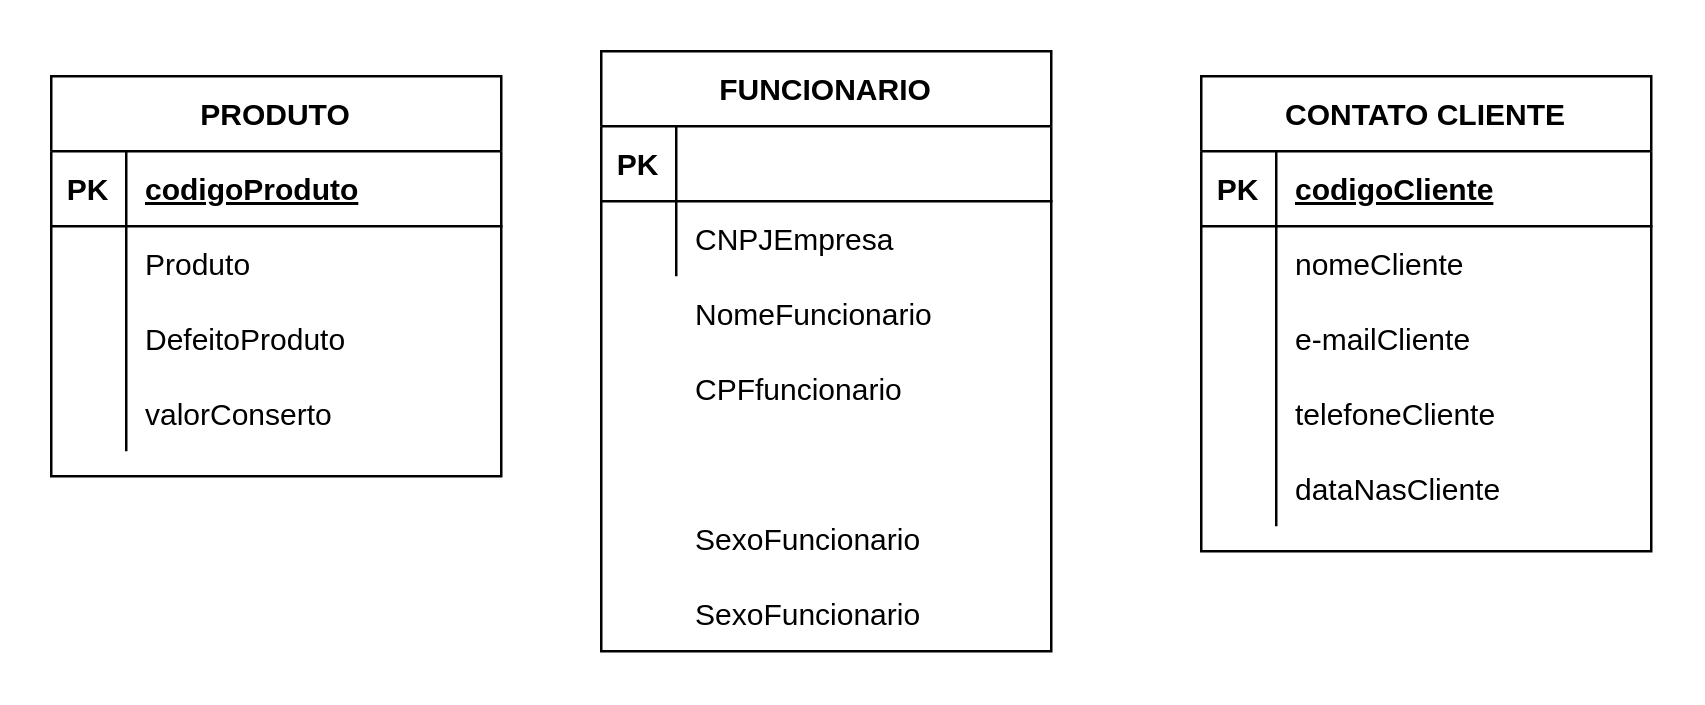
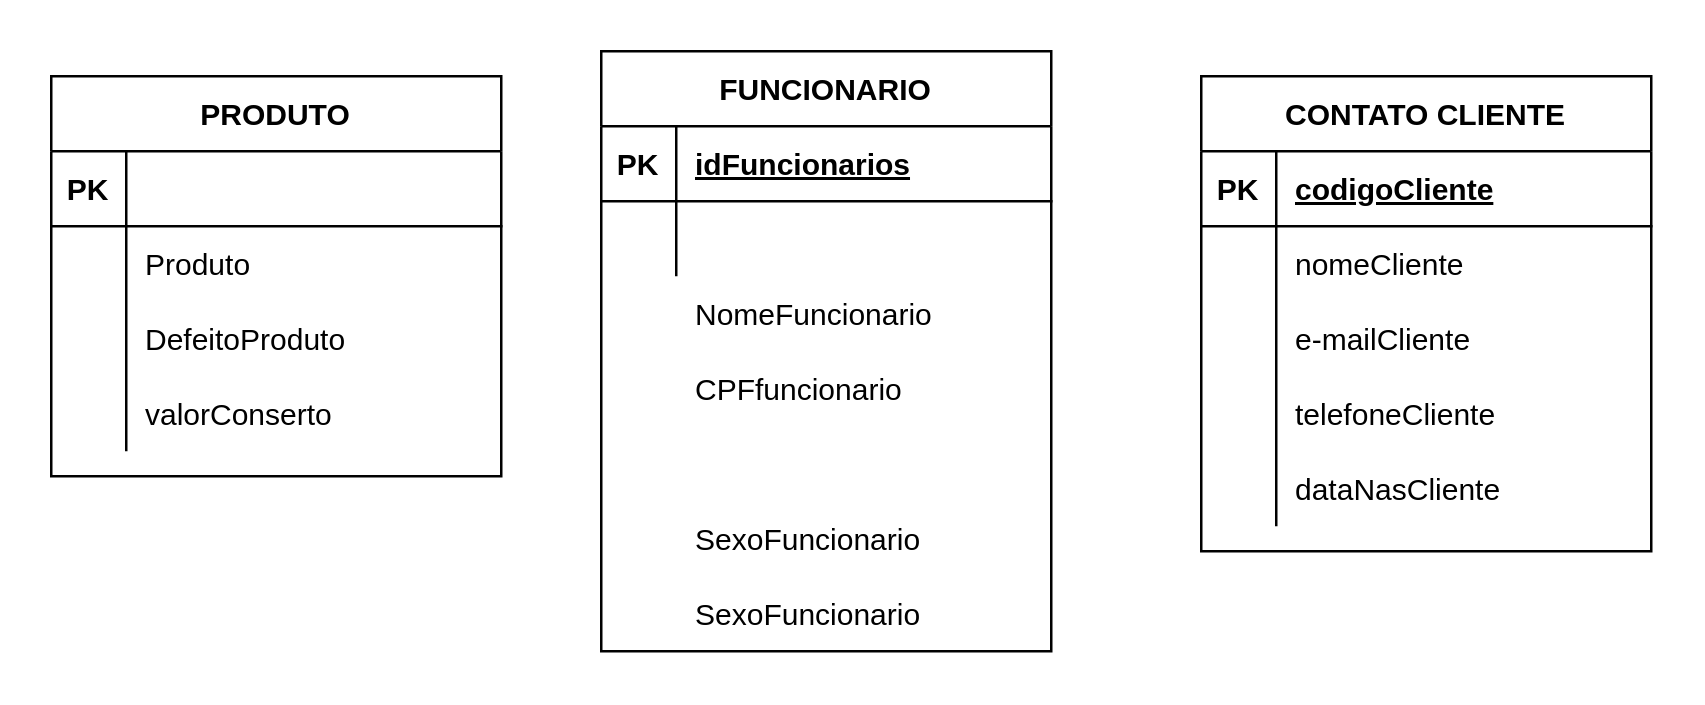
node "idFuncionarios": added
node "codigoProduto": removed
node "CNPJEmpresa": removed
